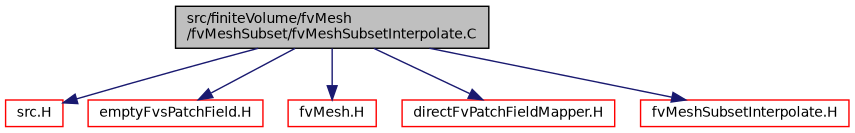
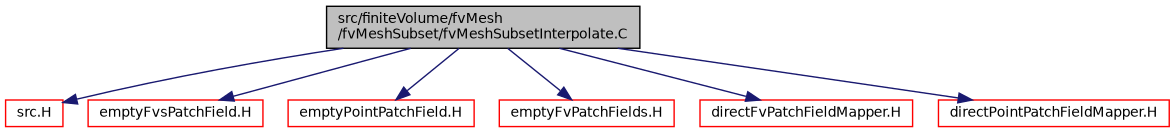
node "fvMesh.H": label "fvMesh.H" -> "emptyFvPatchFields.H"
node "emptyPointPatchField.H": added
node "fvMeshSubsetInterpolate.H": label "fvMeshSubsetInterpolate.H" -> "directPointPatchFieldMapper.H"
